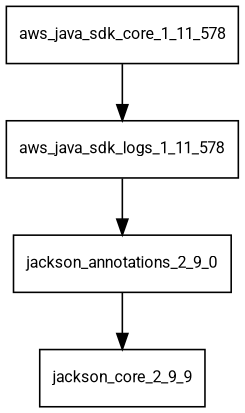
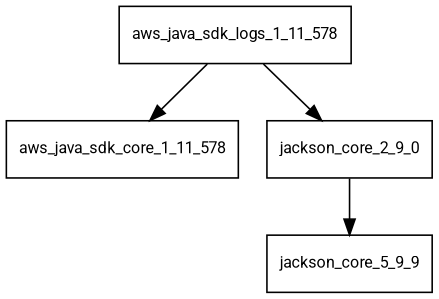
edge "aws_java_sdk_core_1_11_578" -> "aws_java_sdk_logs_1_11_578": reversed
node "jackson_annotations_2_9_0": label "jackson_annotations_2_9_0" -> "jackson_core_2_9_0"
node "jackson_core_2_9_9": label "jackson_core_2_9_9" -> "jackson_core_5_9_9"
